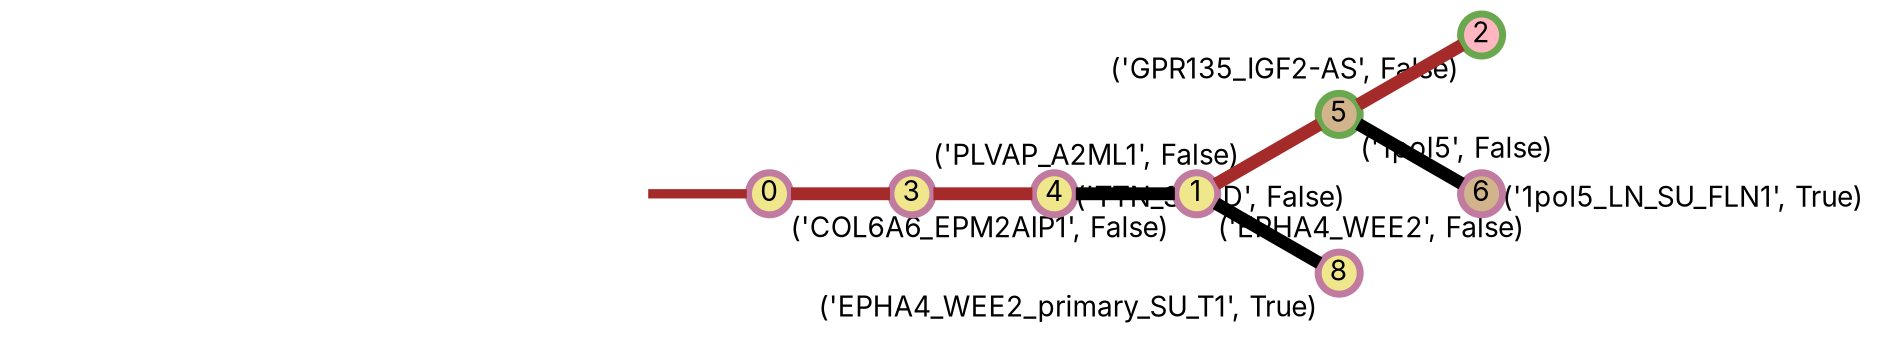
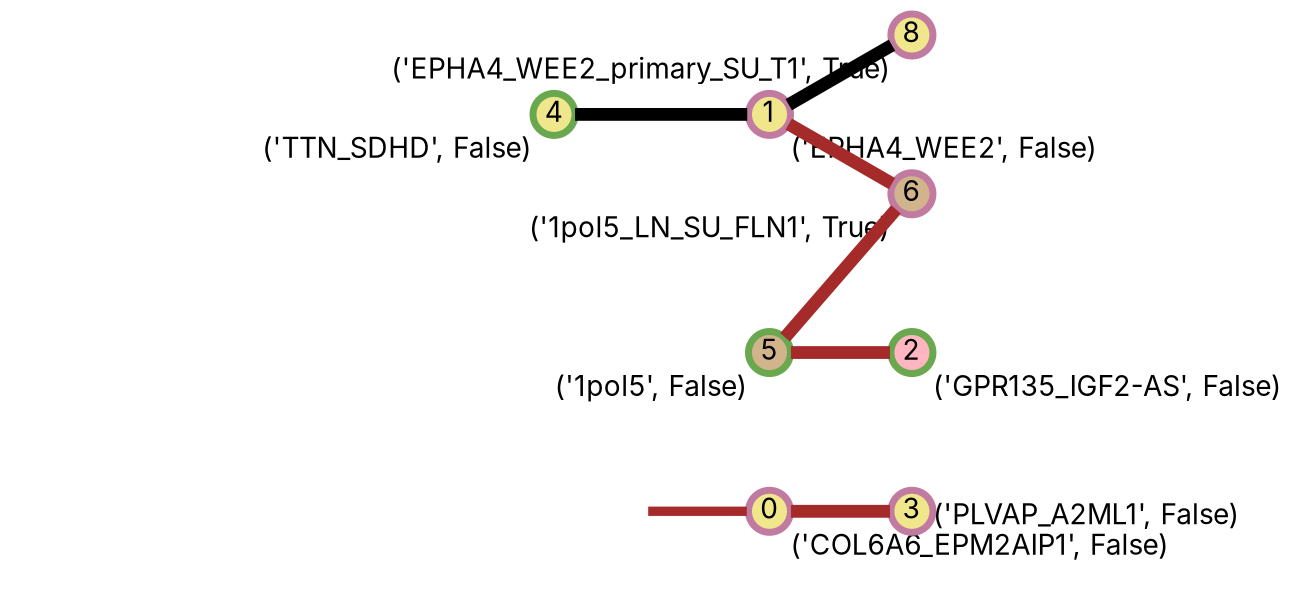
edge "1 ('EPHA4_WEE2', False)" -> "5 ('1pol5', False)": now "1 ('EPHA4_WEE2', False)" -> "6 ('1pol5_LN_SU_FLN1', True)"
edge "5 ('1pol5', False)" -> "6 ('1pol5_LN_SU_FLN1', True)": color black -> brown
edge "3 ('PLVAP_A2ML1', False)" -> "4 ('TTN_SDHD', False)": removed
node "4 ('TTN_SDHD', False)": color #c27ba0ff -> #6aa84fff
